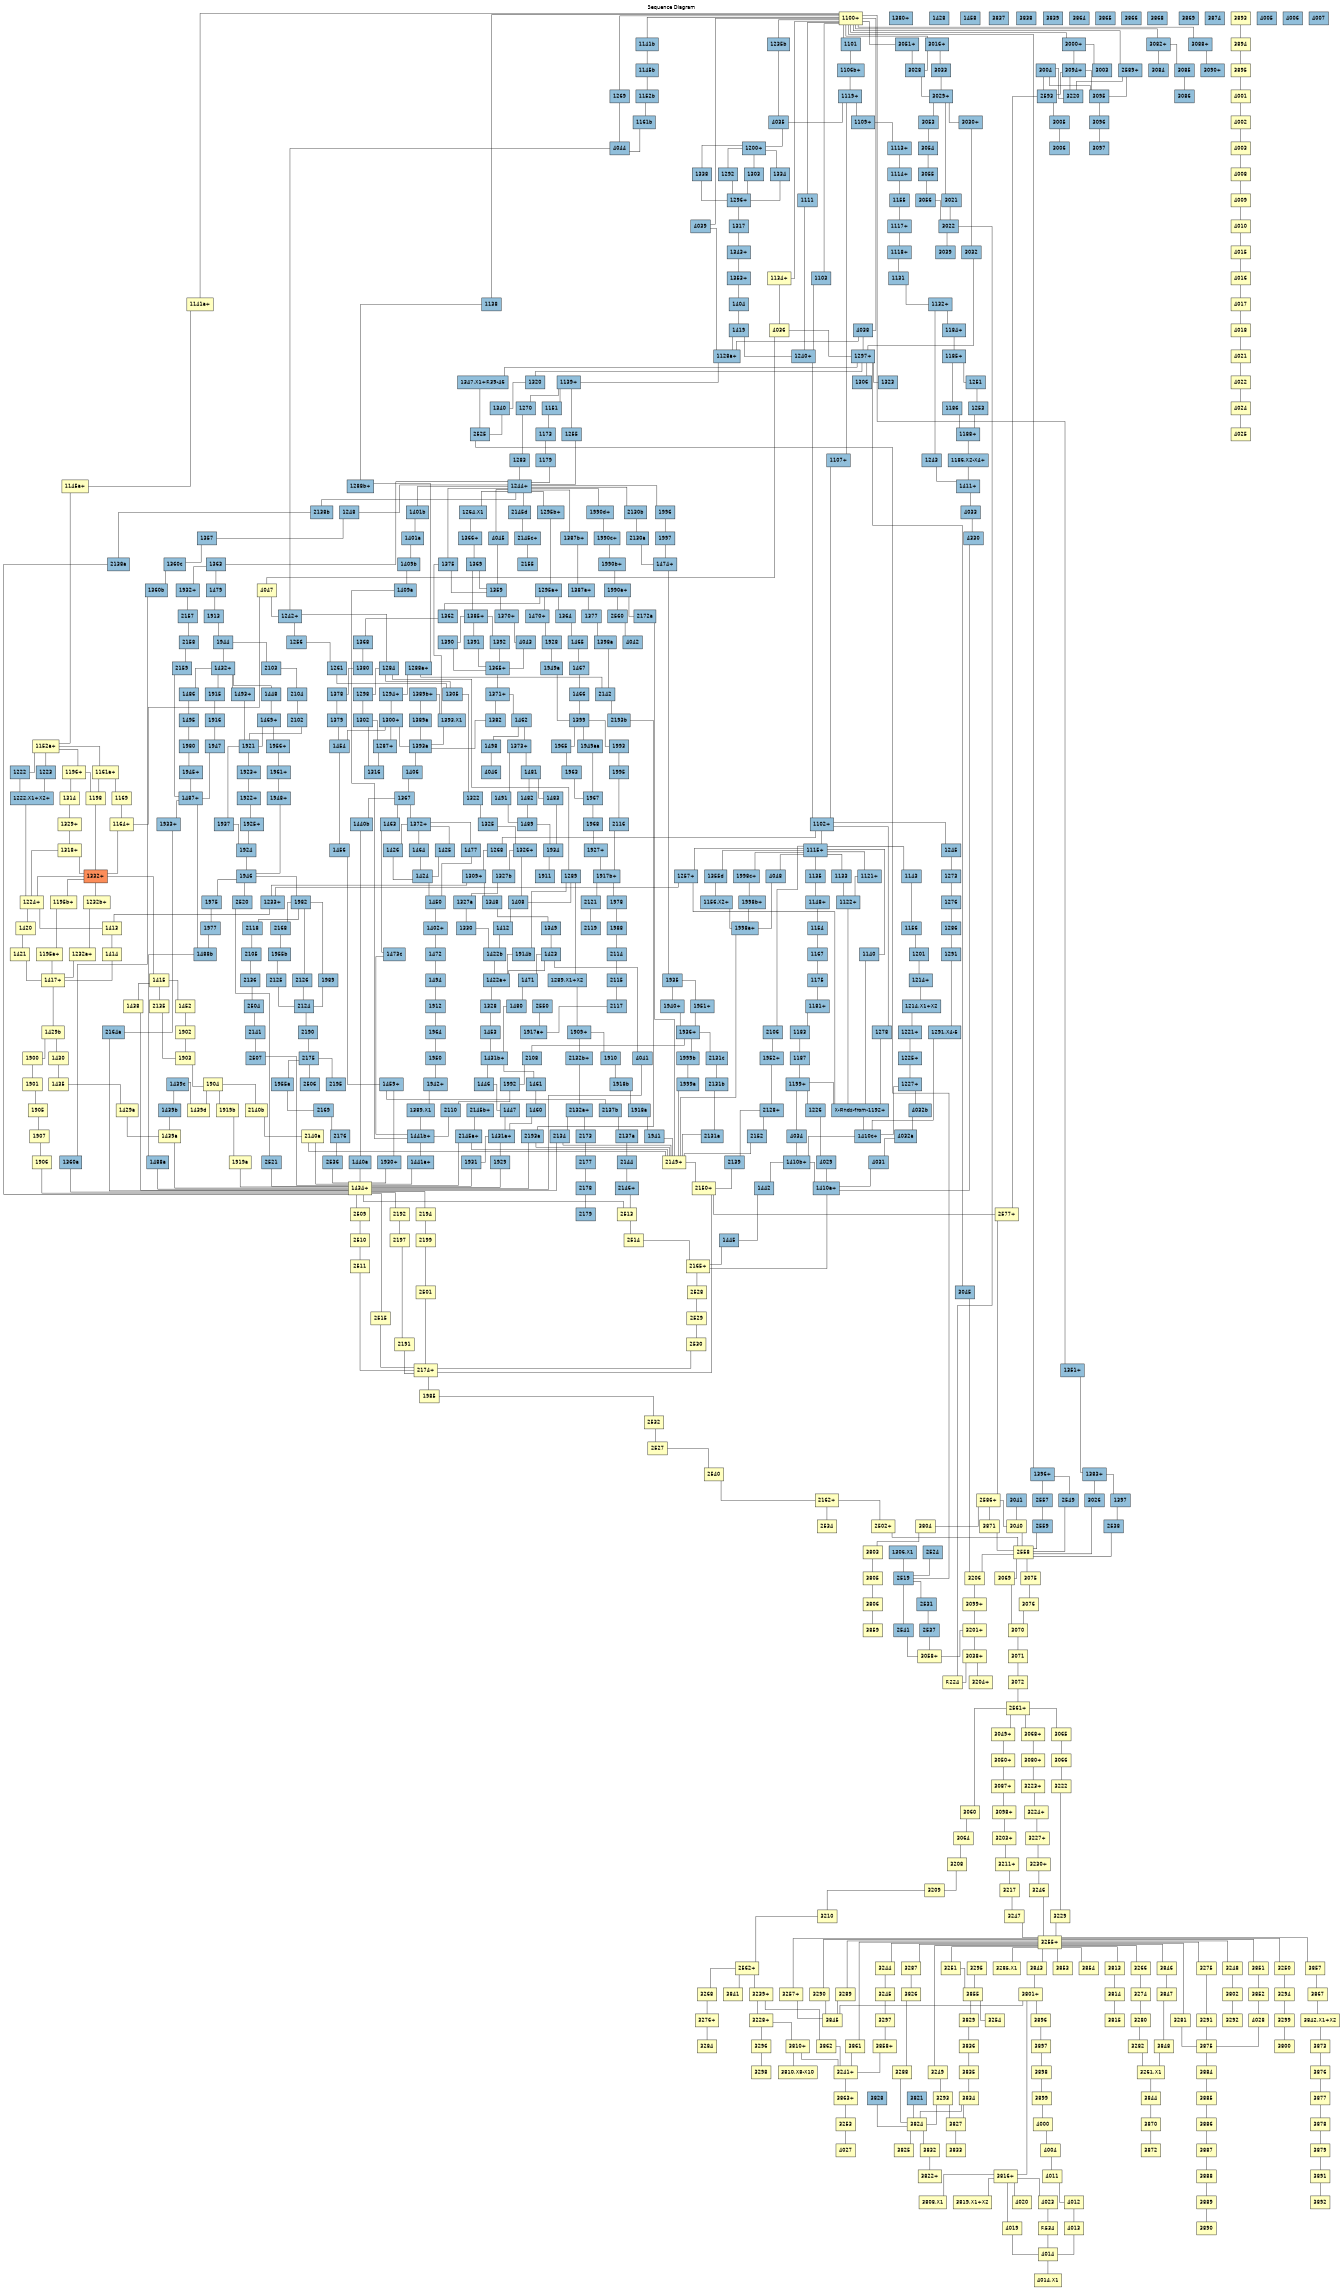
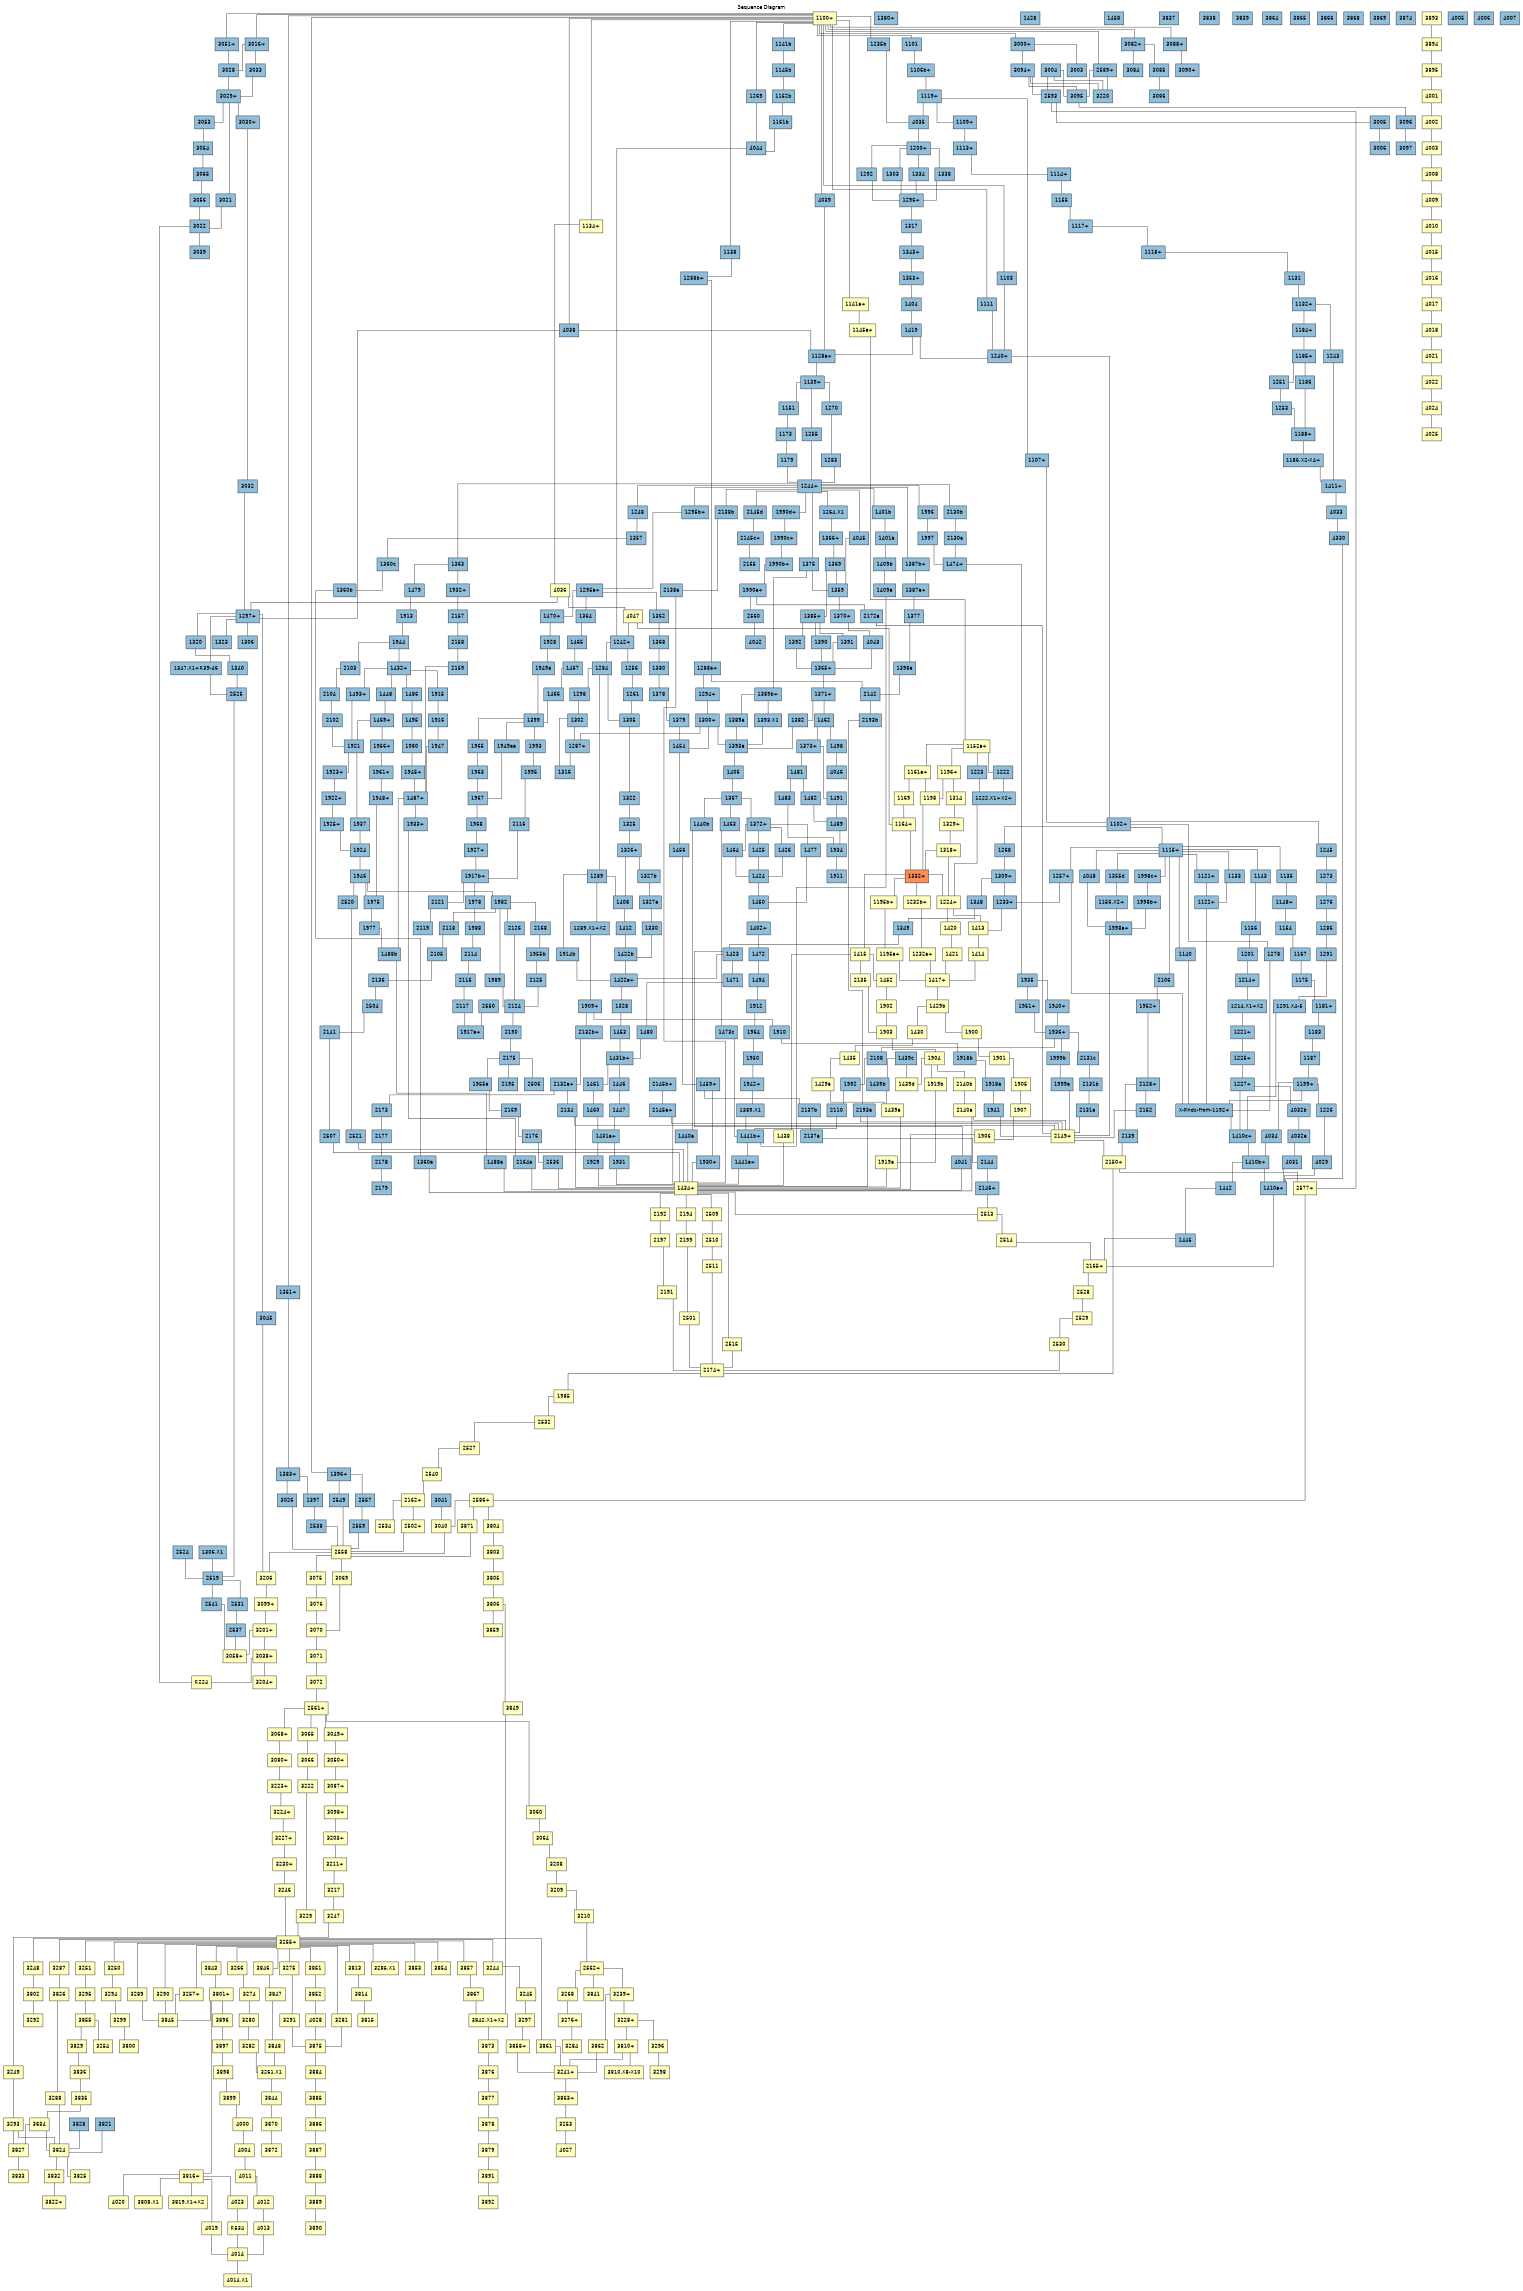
edge "1375" -- "1393.X1": now "1375" -- "1389b+"
edge "1948+" -- "1946": now "1948+" -- "1975"
node "3849": added
edge "3251" -- "3855": now "3251" -- "3295"
